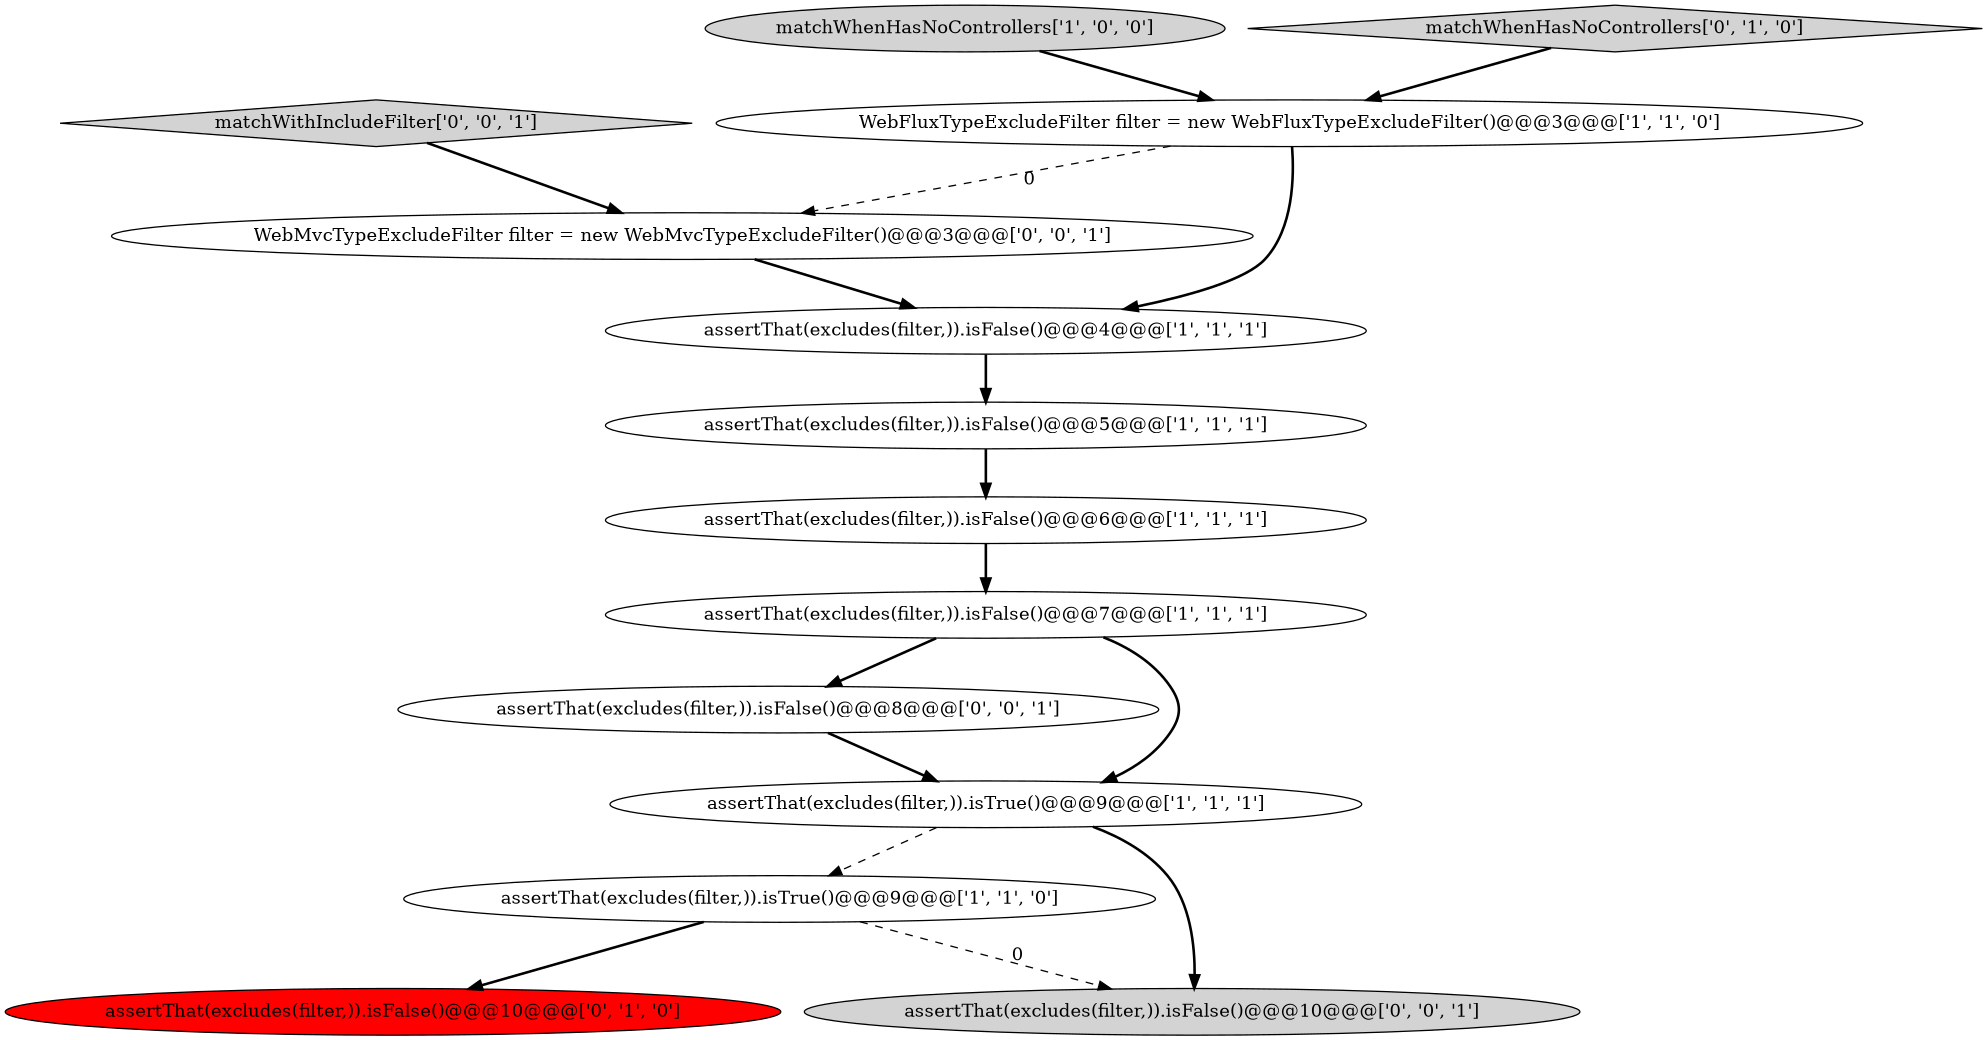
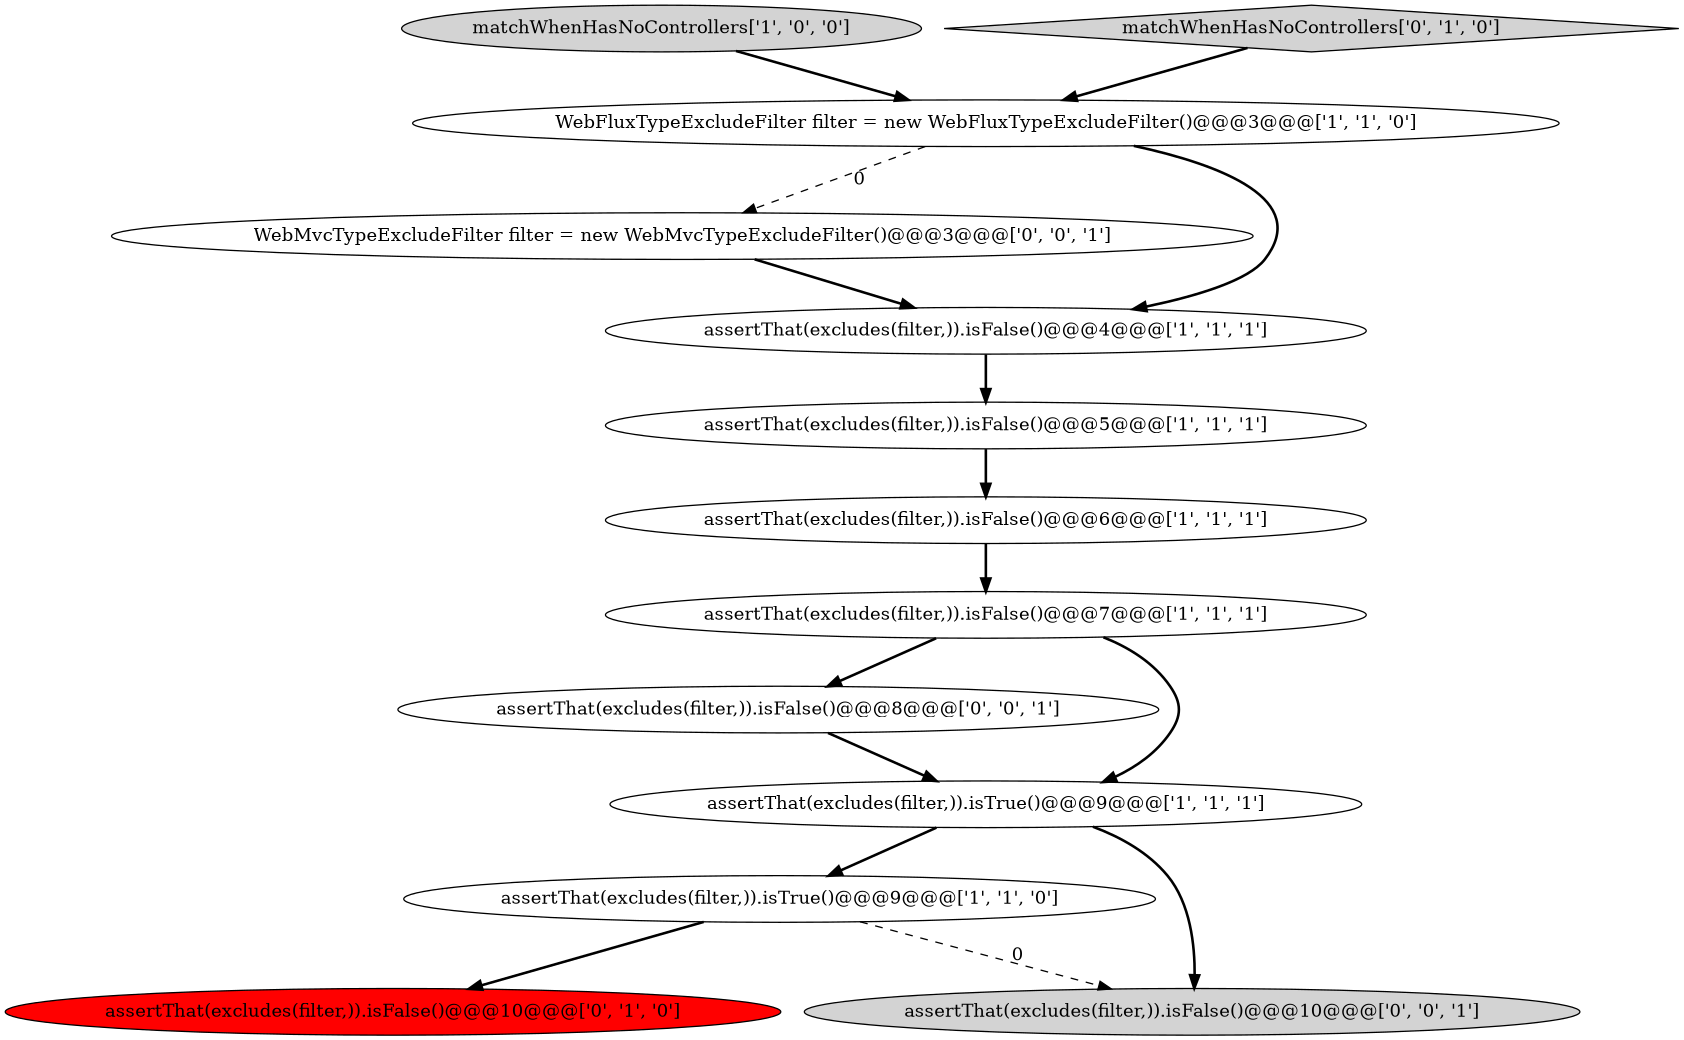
node "matchWithIncludeFilter['0', '0', '1']": removed
edge "assertThat(excludes(filter,)).isTrue()@@@9@@@['1', '1', '1']" -> "assertThat(excludes(filter,)).isTrue()@@@9@@@['1', '1', '0']": style dashed -> bold
